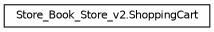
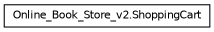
node "Store_Book_Store_v2.ShoppingCart": label "Store_Book_Store_v2.ShoppingCart" -> "Online_Book_Store_v2.ShoppingCart"
